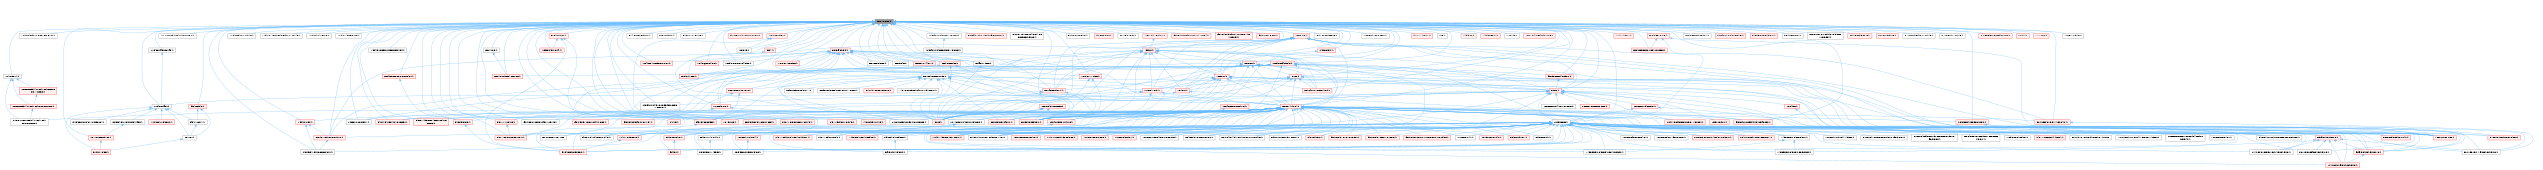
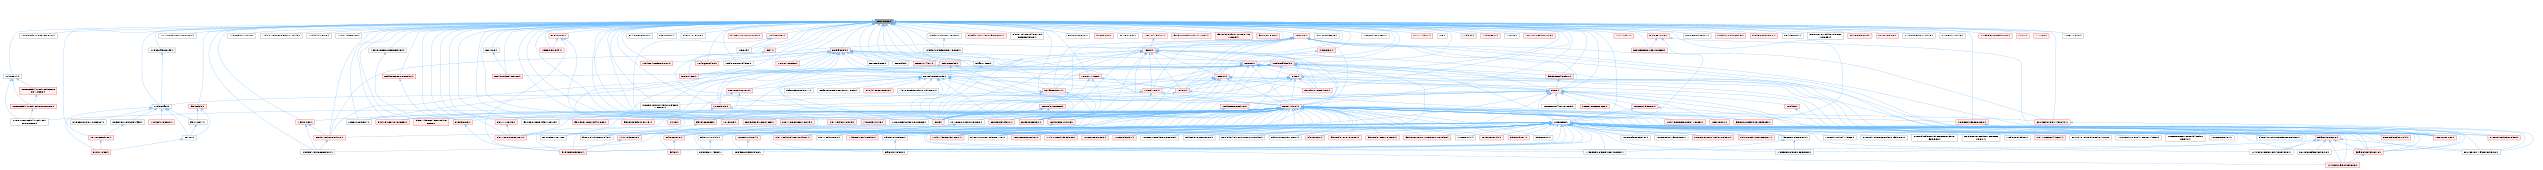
edge "SlateWidgetStyleContainer Base.h" -> "UObjectGlobals.h": now "SlateWidgetStyleContainer Base.h" -> "MeshBudgetProjectSettings.h"
edge "Variant.h" -> "MemoryWriter.h": added
node "IPlatformFileManagedStorage Wrapper.h": label "IPlatformFileManagedStorage Wrapper.h" -> "PropertyCustomizationHelpers Wrapper.h"
edge "DataTableEditorUtils.h" -> "Vector4.h": now "DataTableEditorUtils.h" -> "CoreMinimal.h"
edge "ActorDescContainer.h" -> "CoreMinimal.h": added
